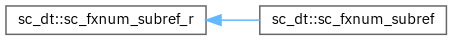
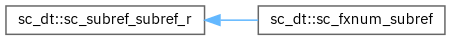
node "sc_dt::sc_fxnum_subref_r": label "sc_dt::sc_fxnum_subref_r" -> "sc_dt::sc_subref_subref_r"
